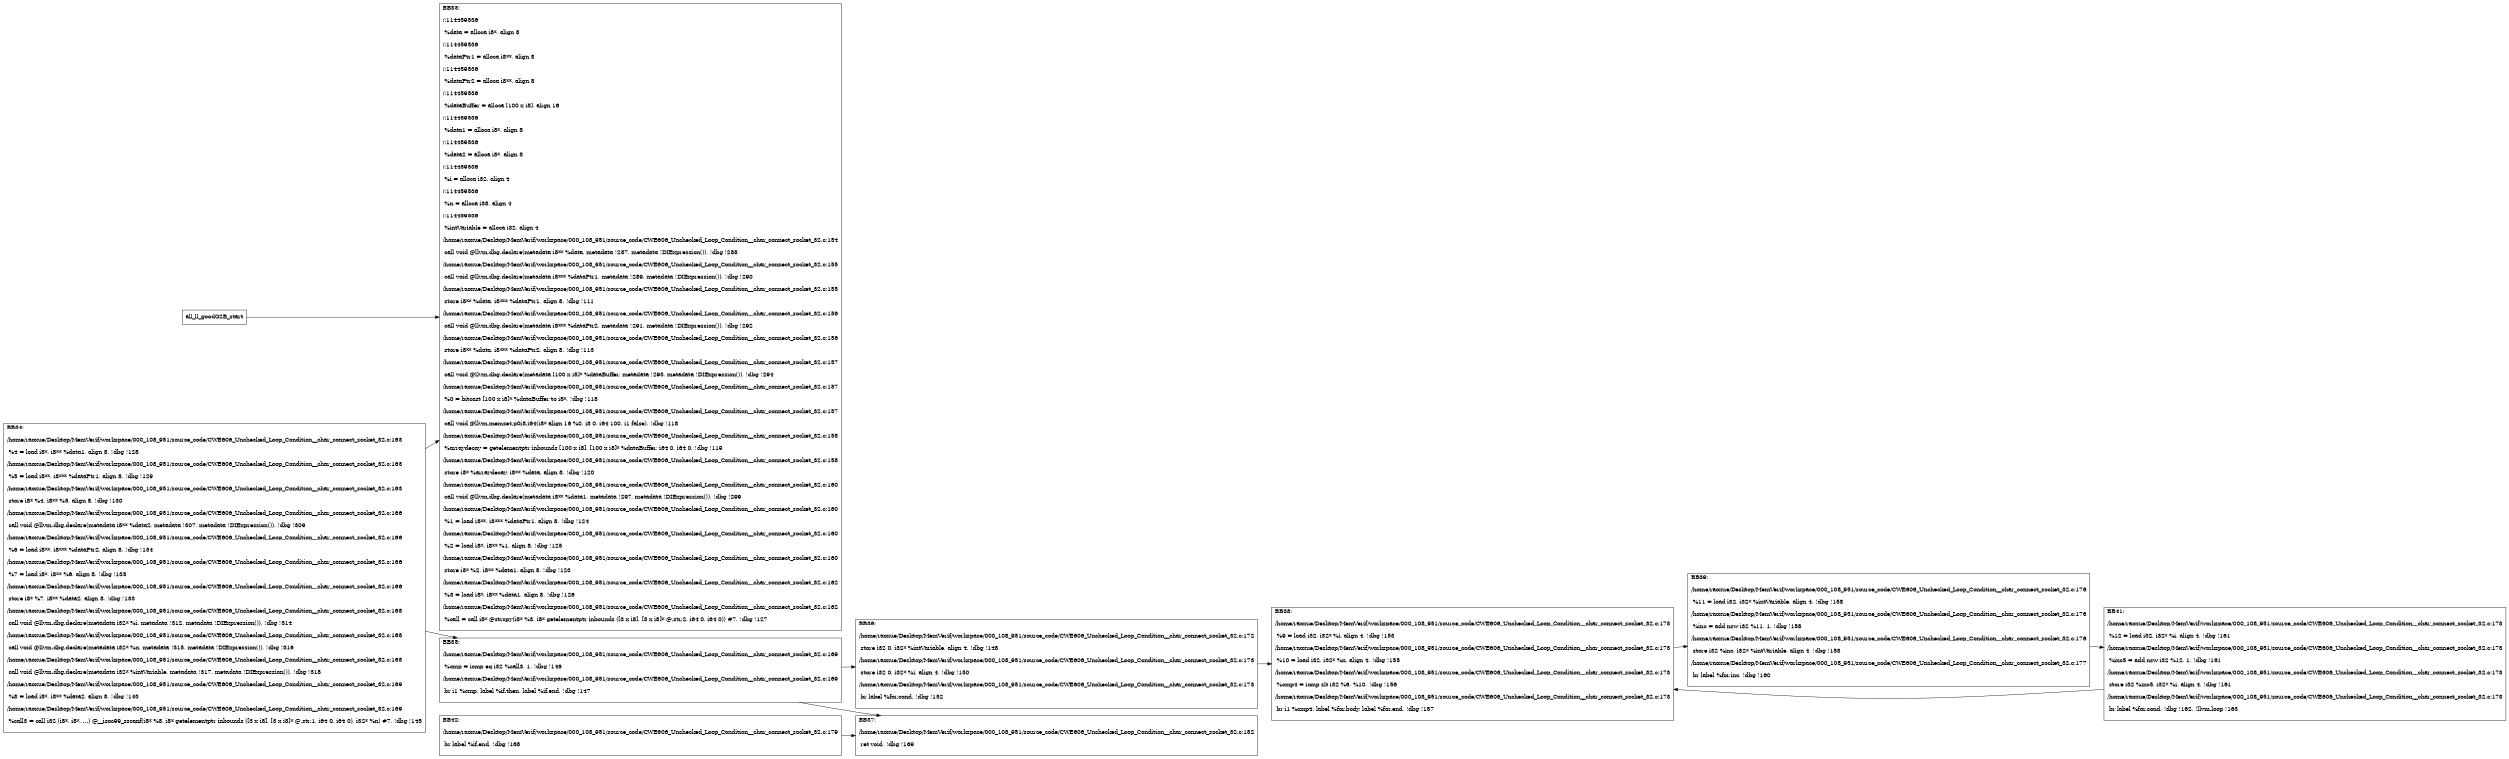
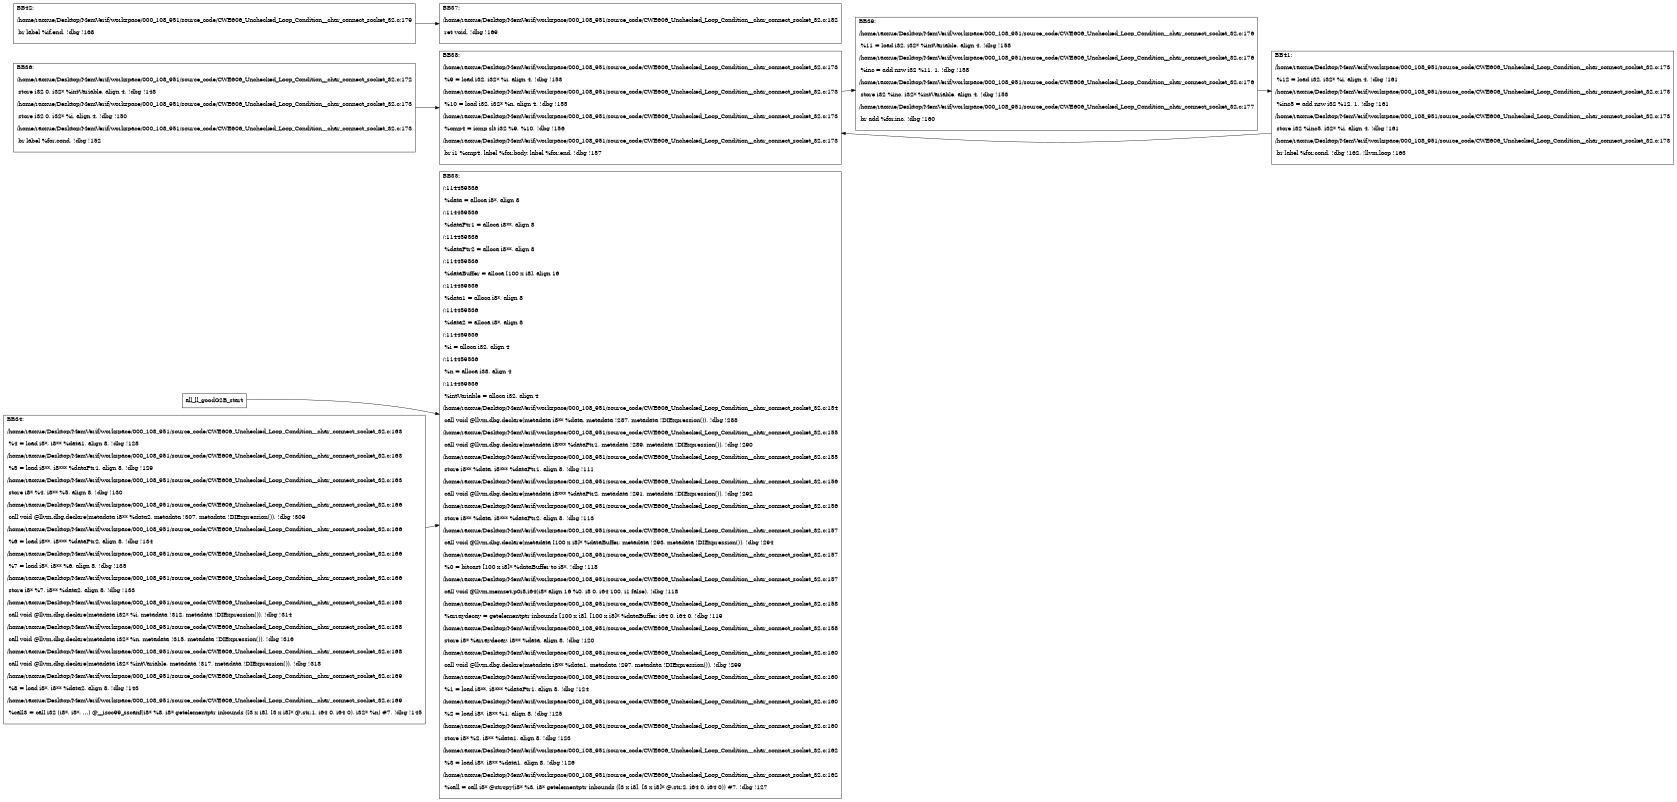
node "BB35:": removed
node "BB39:": text "br label %for.inc, !dbg !160" -> "br add %for.inc, !dbg !160"
node "BB38:": text "%cmp4 = icmp slt i32 %6, %10, !dbg !156" -> "%cmp4 = icmp slt i32 %9, %10, !dbg !156"
